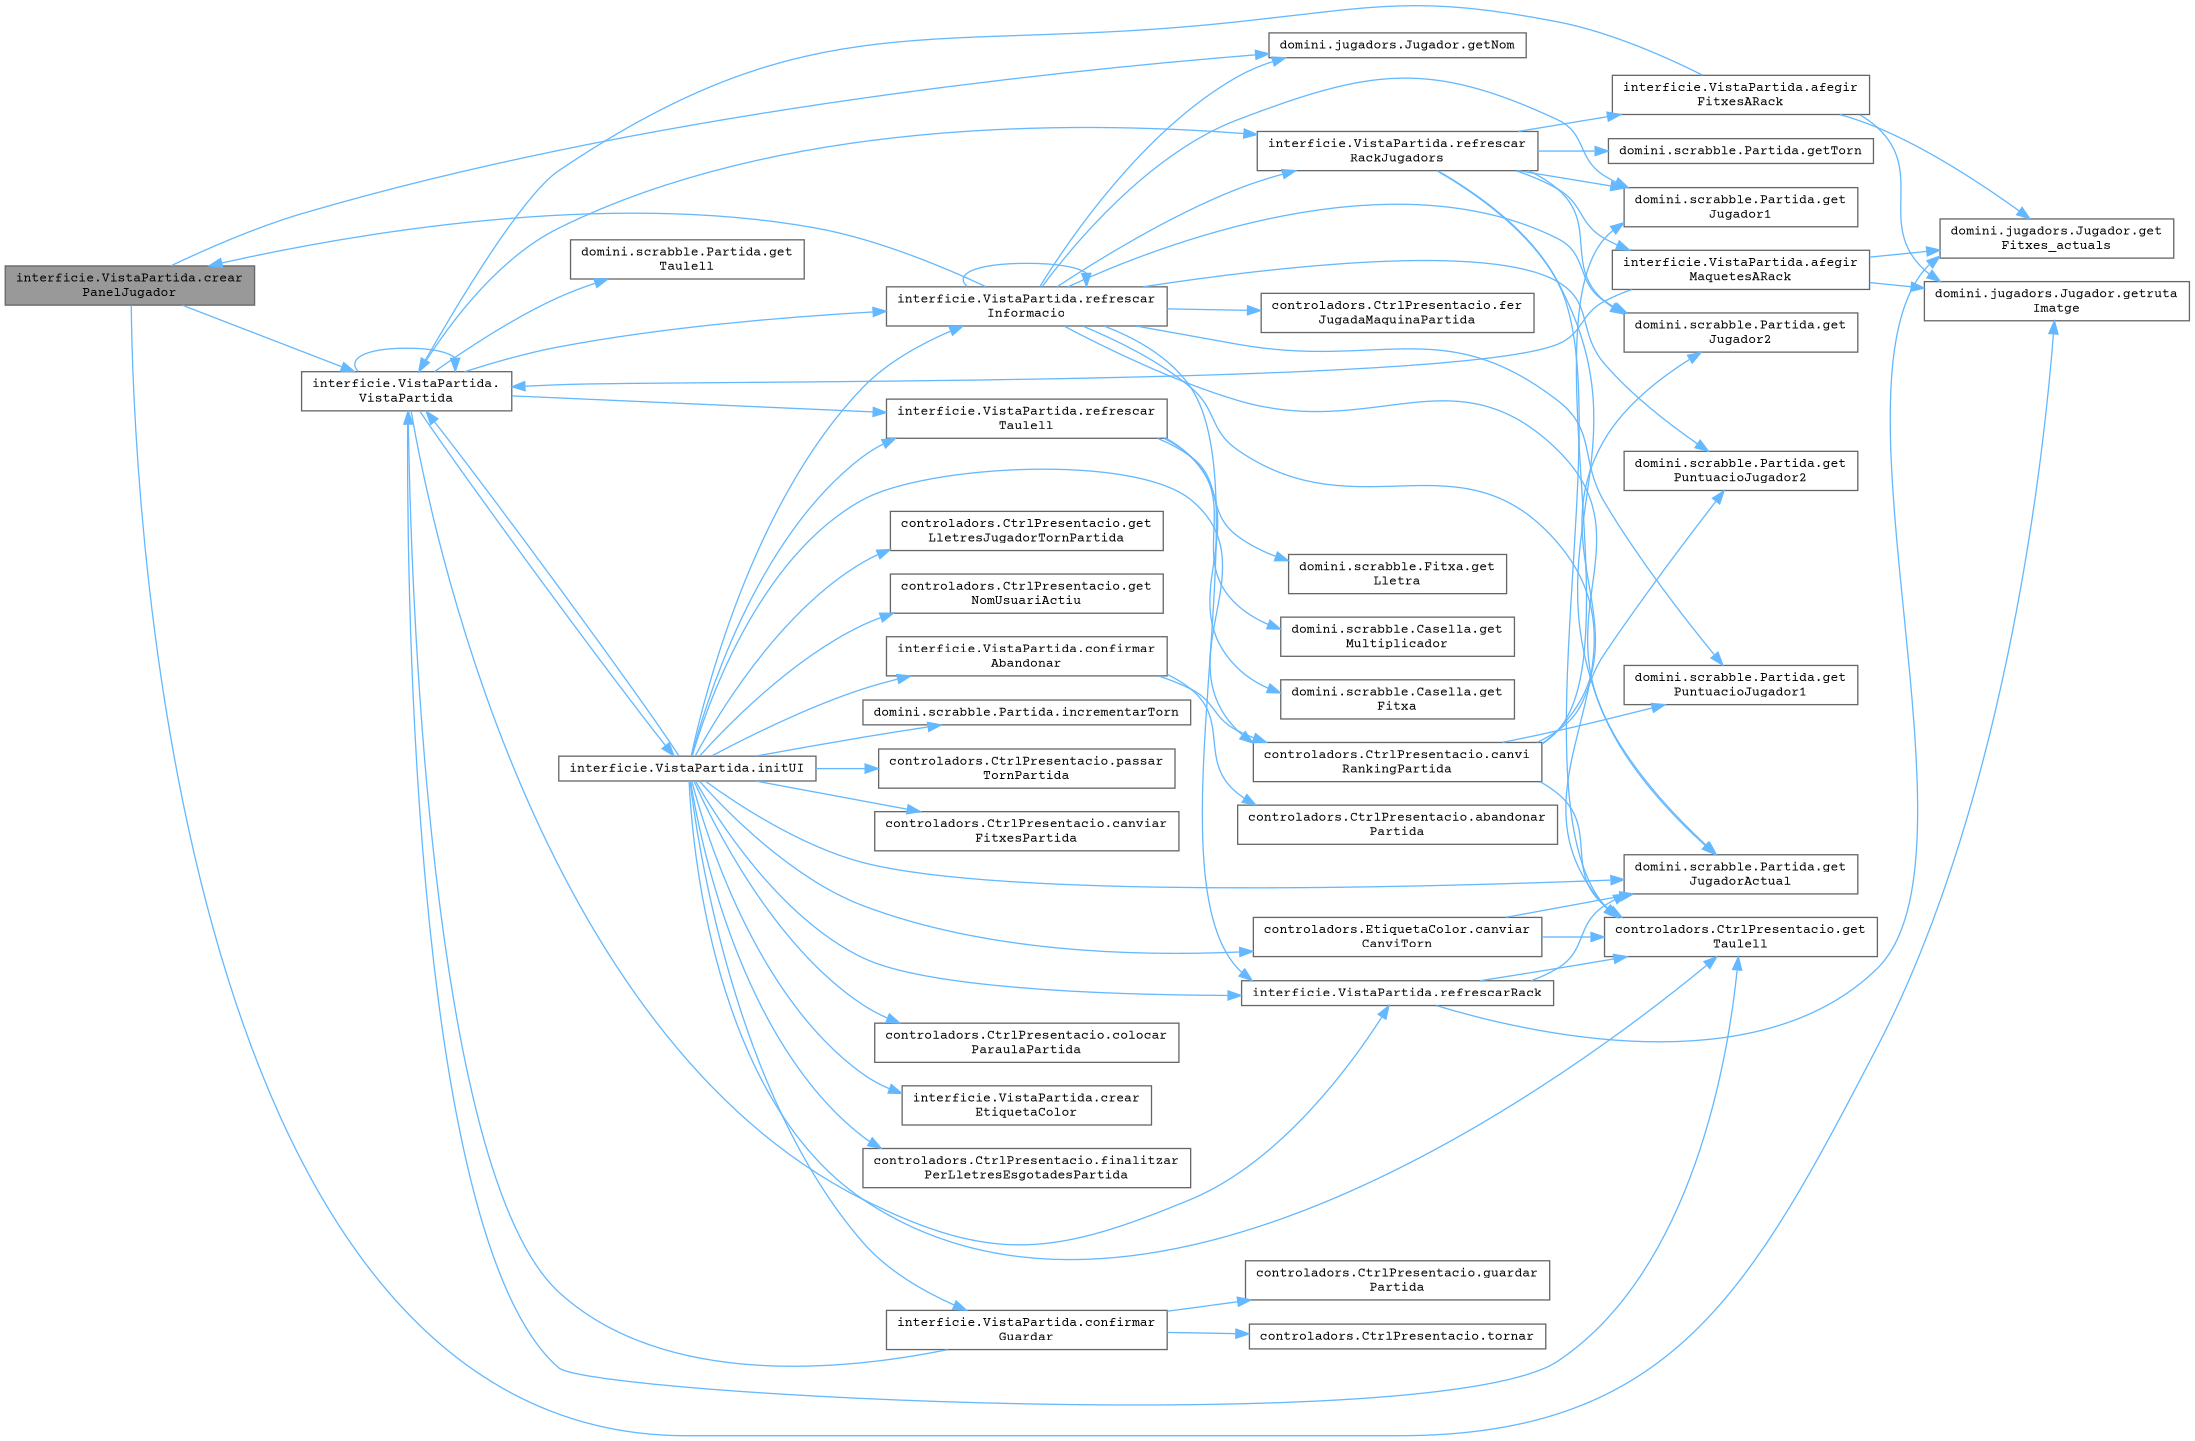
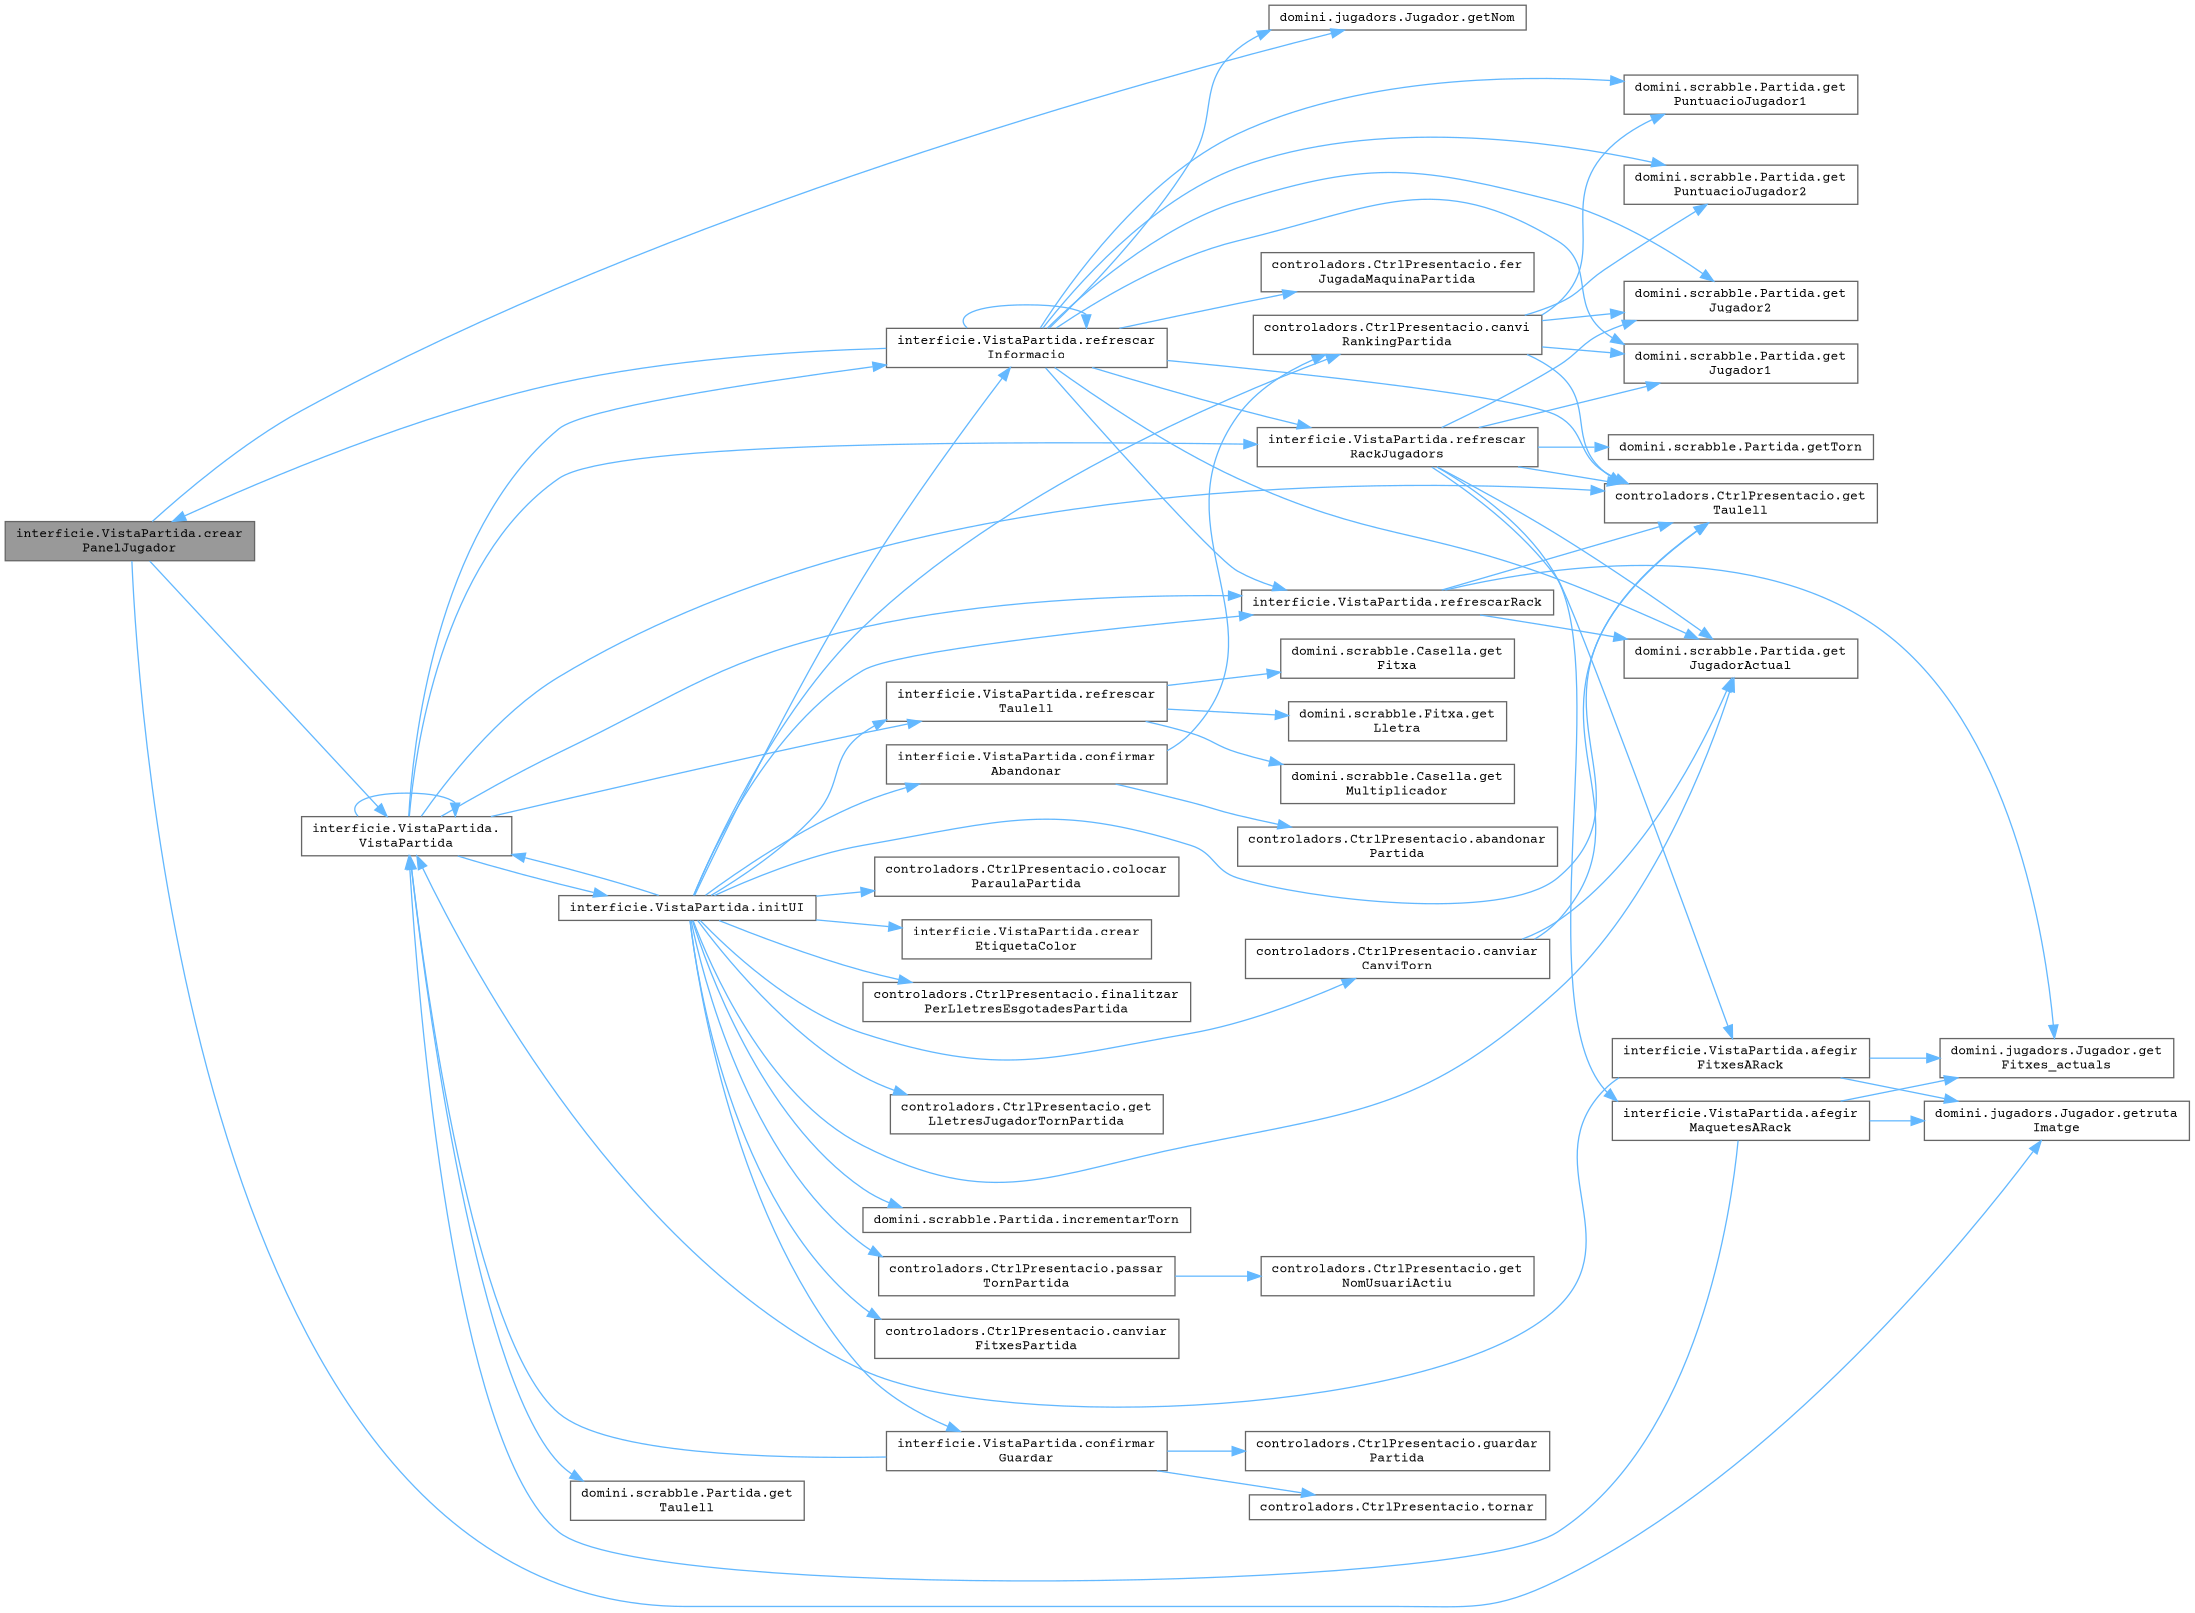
edge "interficie.VistaPartida.initUI" -> "controladors.CtrlPresentacio.get NomUsuariActiu": now "controladors.CtrlPresentacio.passar TornPartida" -> "controladors.CtrlPresentacio.get NomUsuariActiu"
node "controladors.EtiquetaColor.canviar CanviTorn": label "controladors.EtiquetaColor.canviar CanviTorn" -> "controladors.CtrlPresentacio.canviar CanviTorn"
